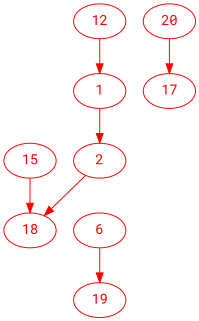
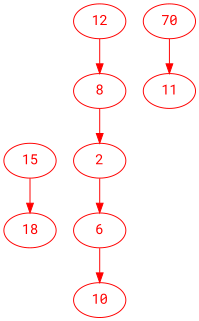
node "20": label "20" -> "70"
node "1": label "1" -> "8"
node "17": label "17" -> "11"
edge "2" -> "18": now "2" -> "6"
node "19": label "19" -> "10"
